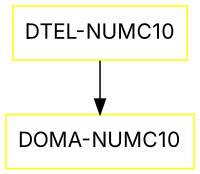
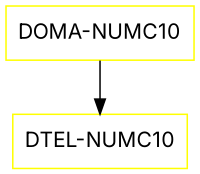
edge "DTEL-NUMC10" -> "DOMA-NUMC10": reversed
